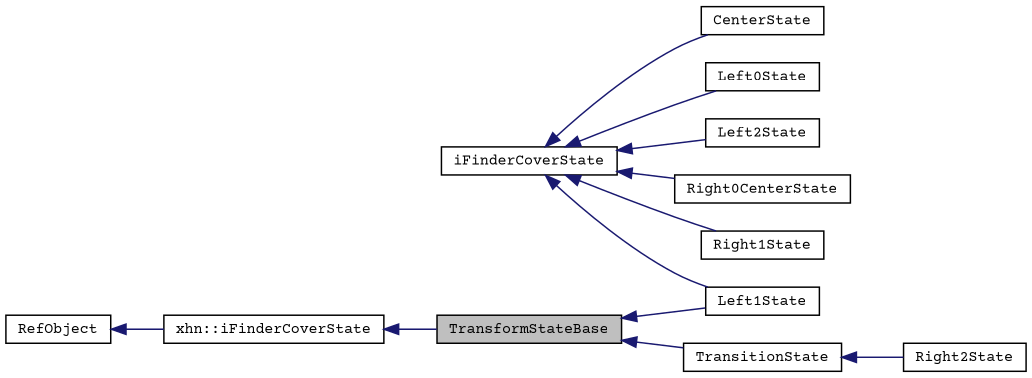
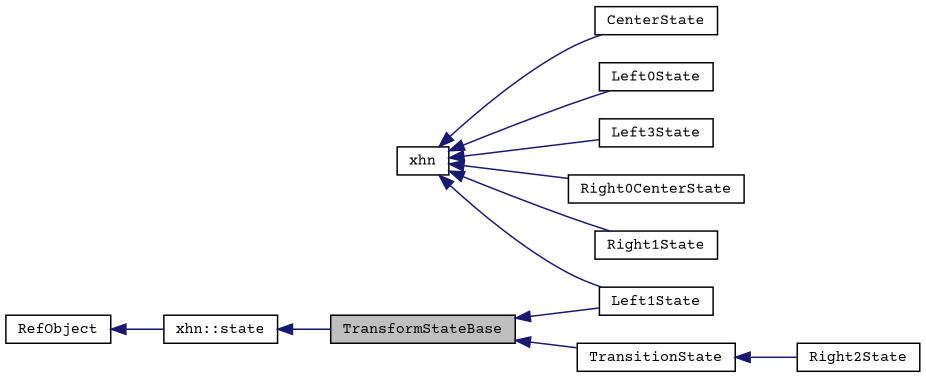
node "Left2State": label "Left2State" -> "Left3State"
node "iFinderCoverState": label "iFinderCoverState" -> "xhn"
node "xhn::iFinderCoverState": label "xhn::iFinderCoverState" -> "xhn::state"
